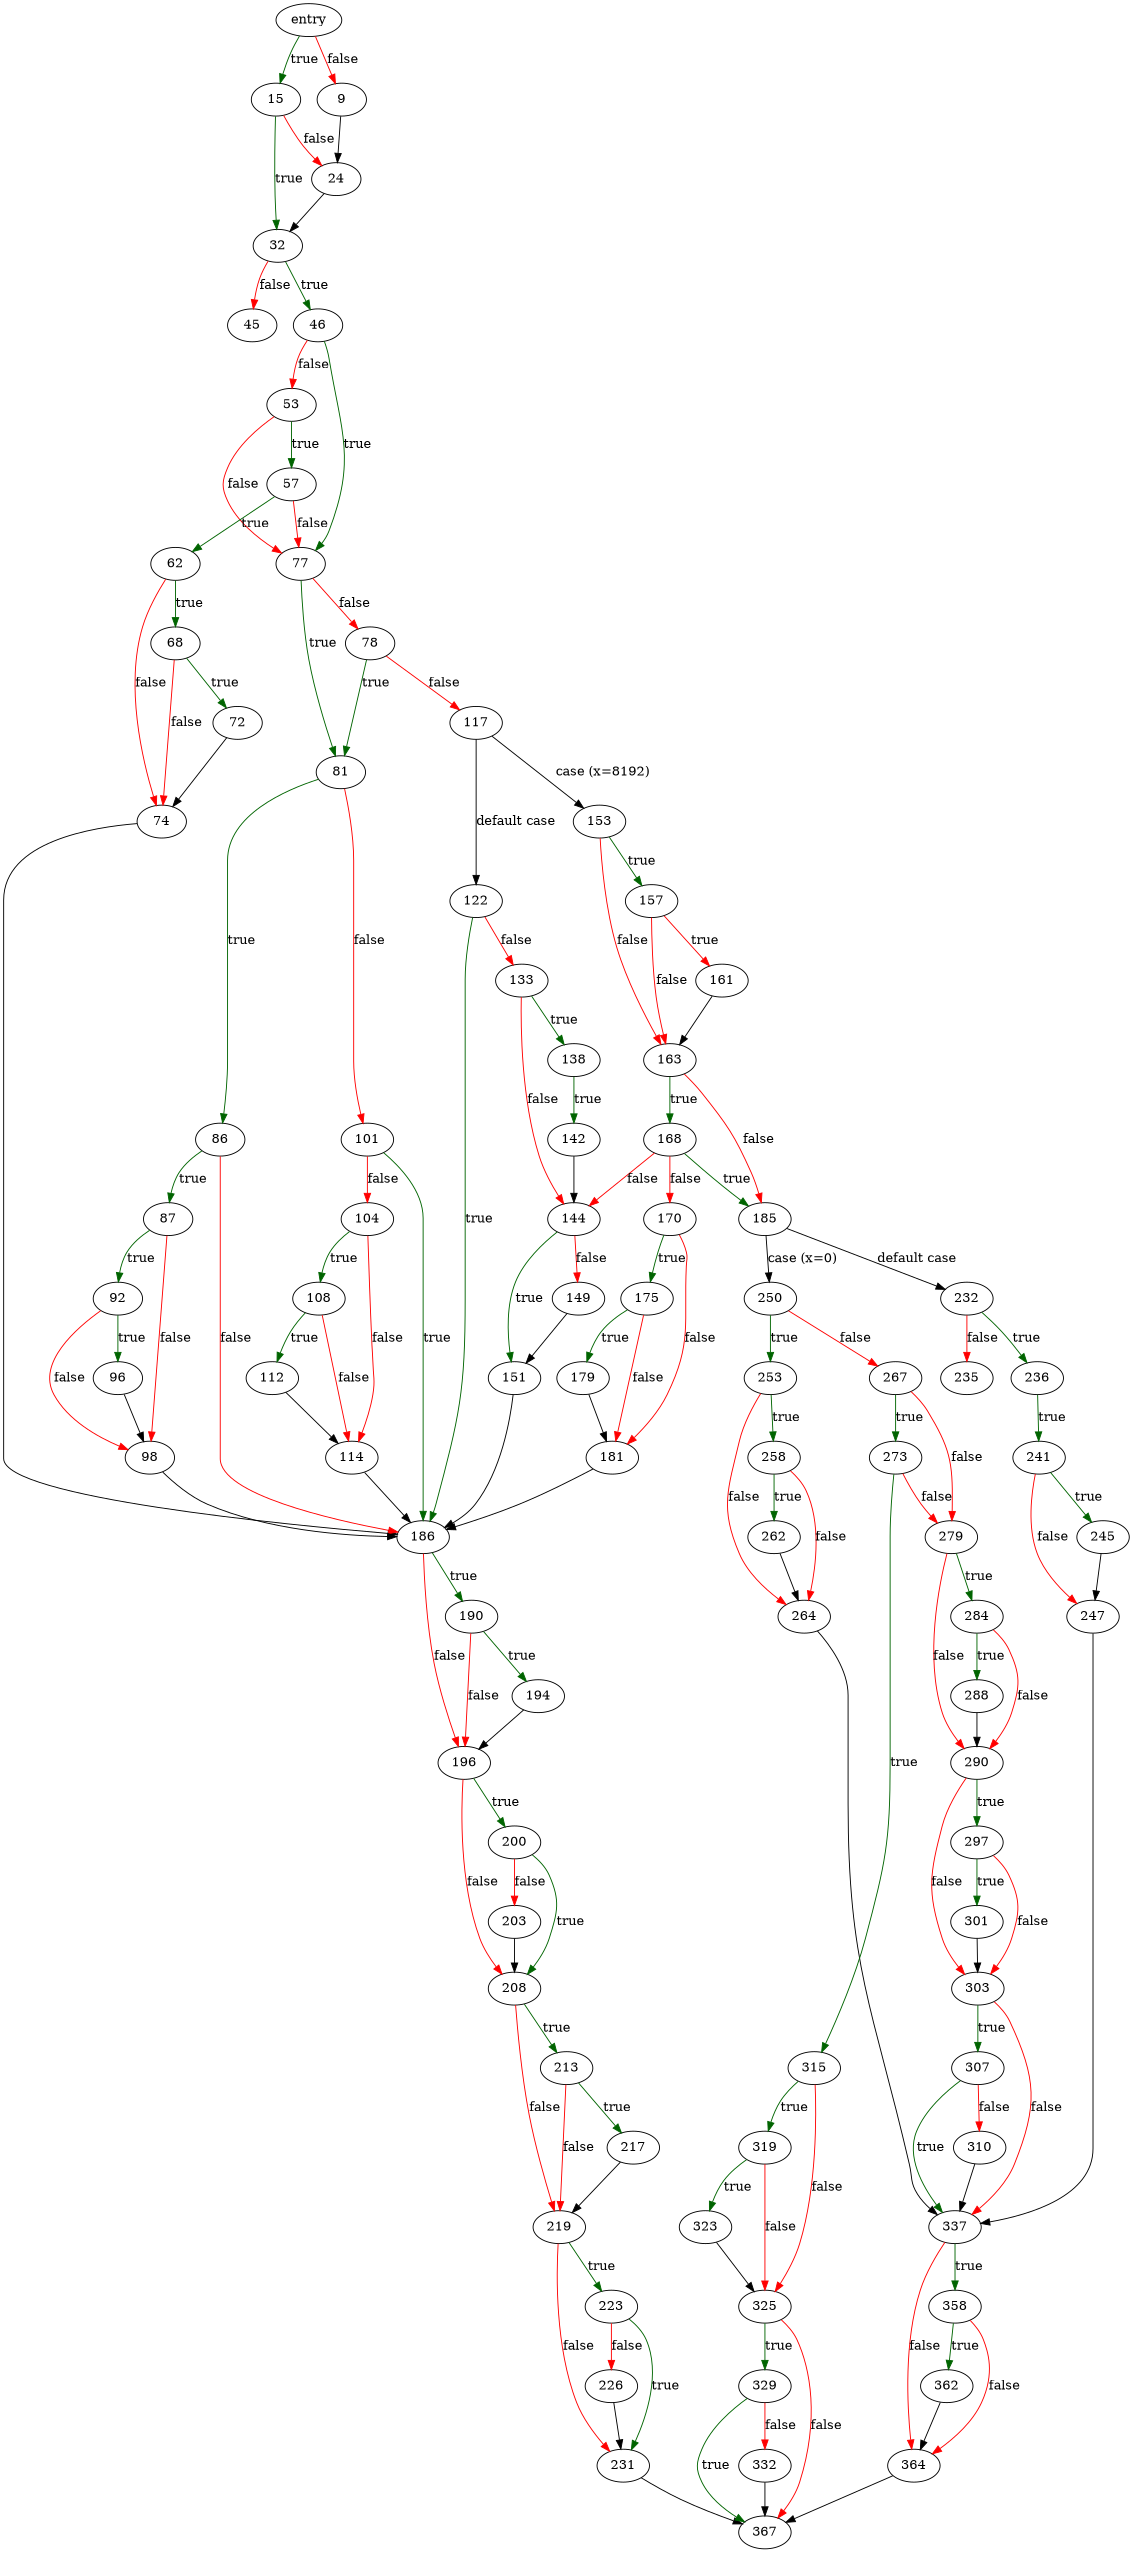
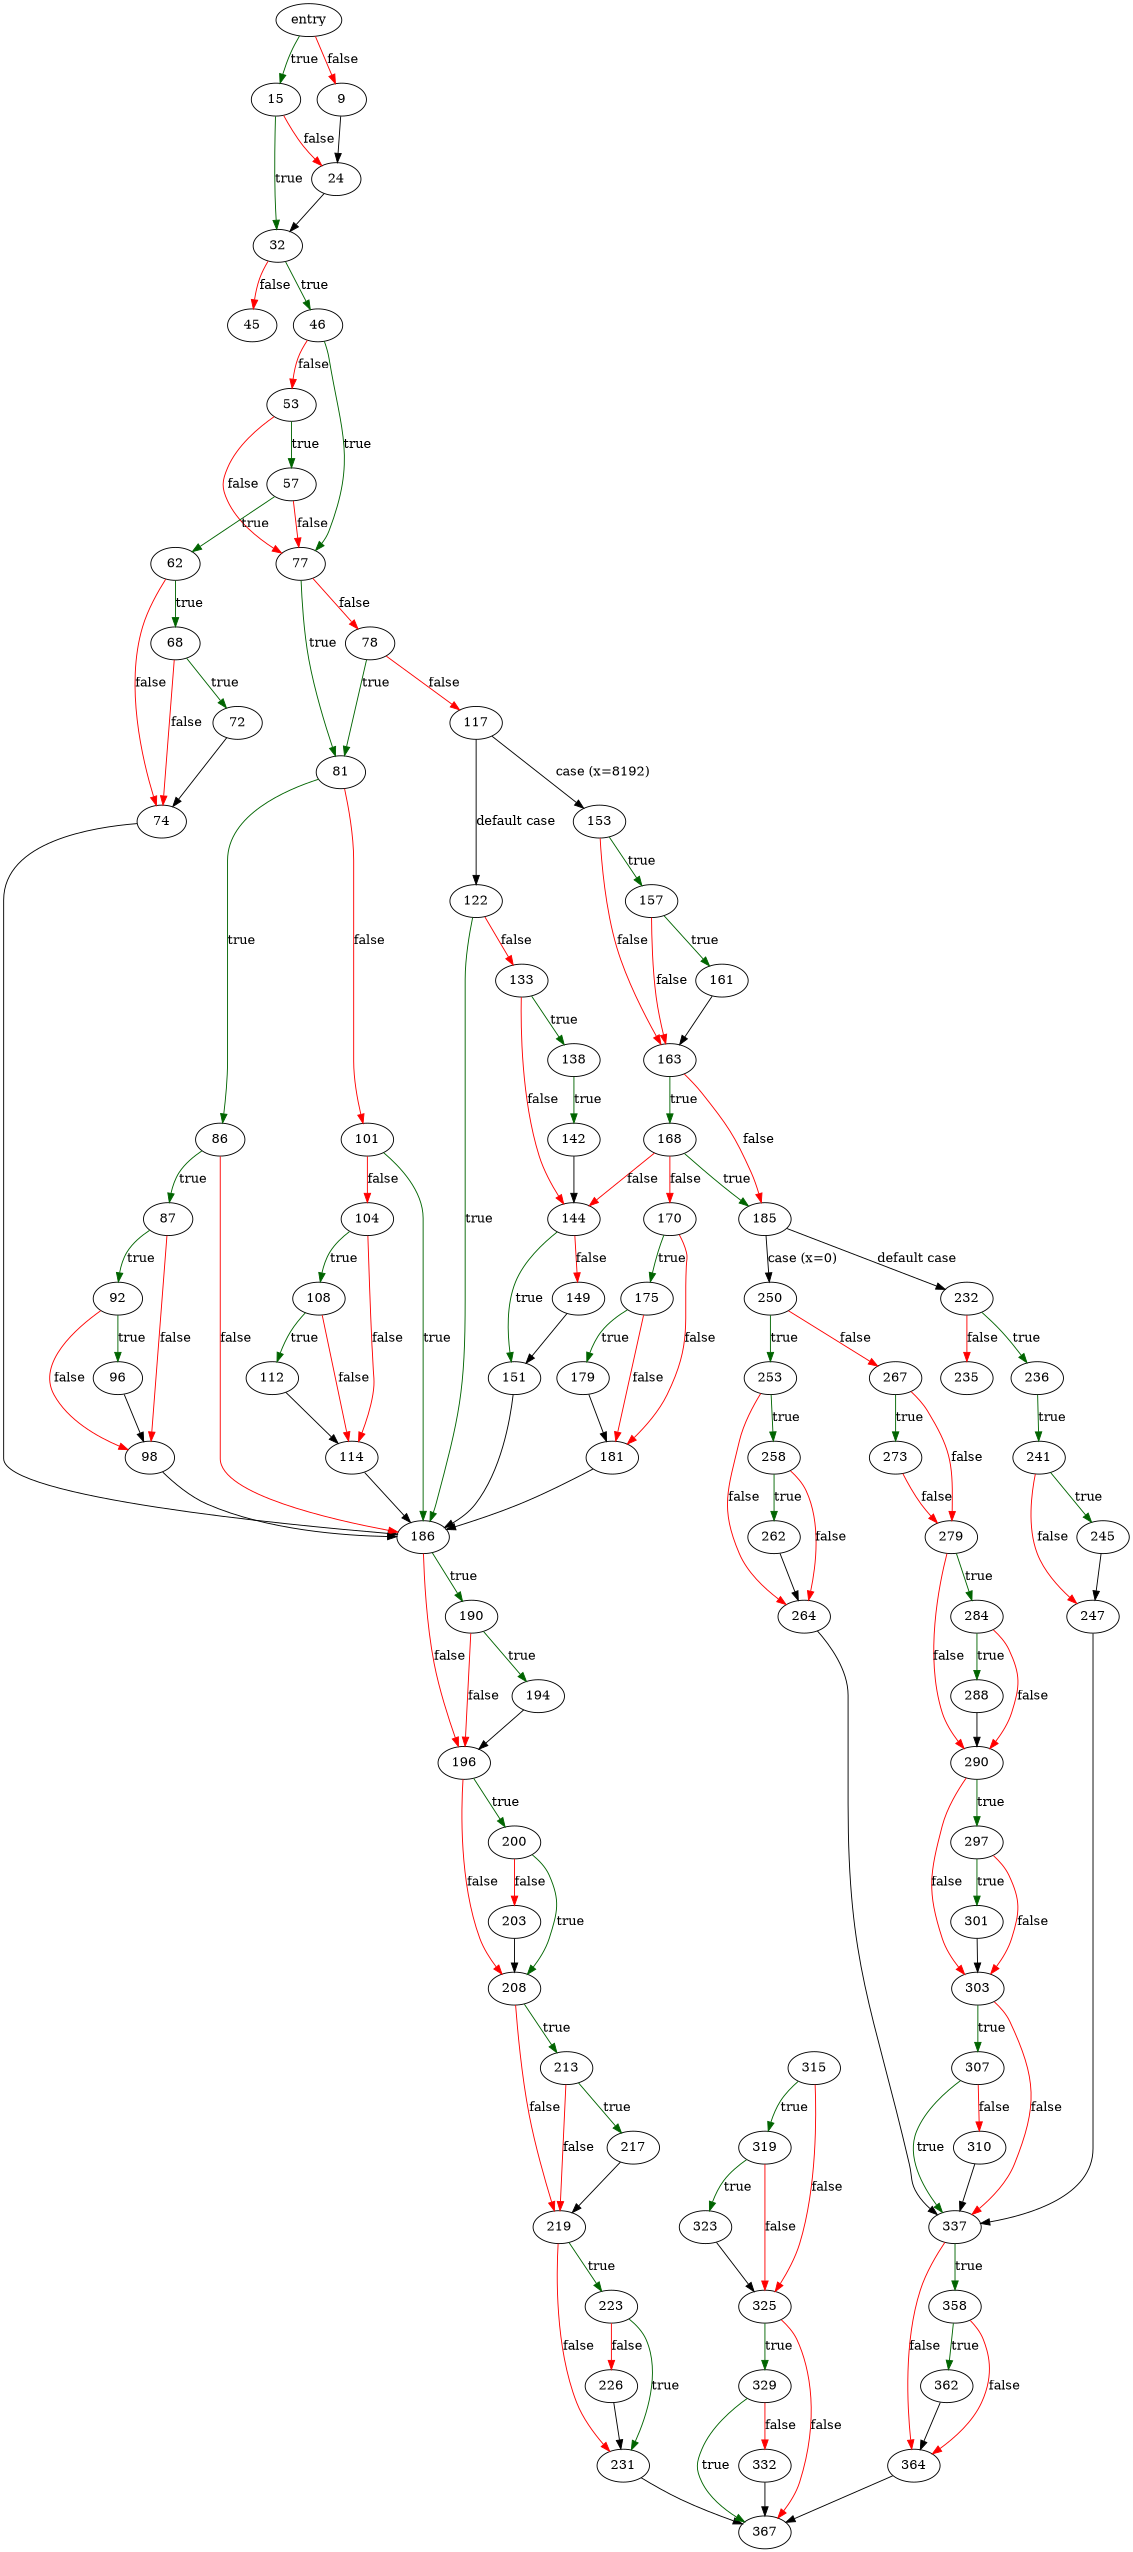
edge "157" -> "161": color red -> darkgreen
edge "273" -> "315": removed, label "true"
